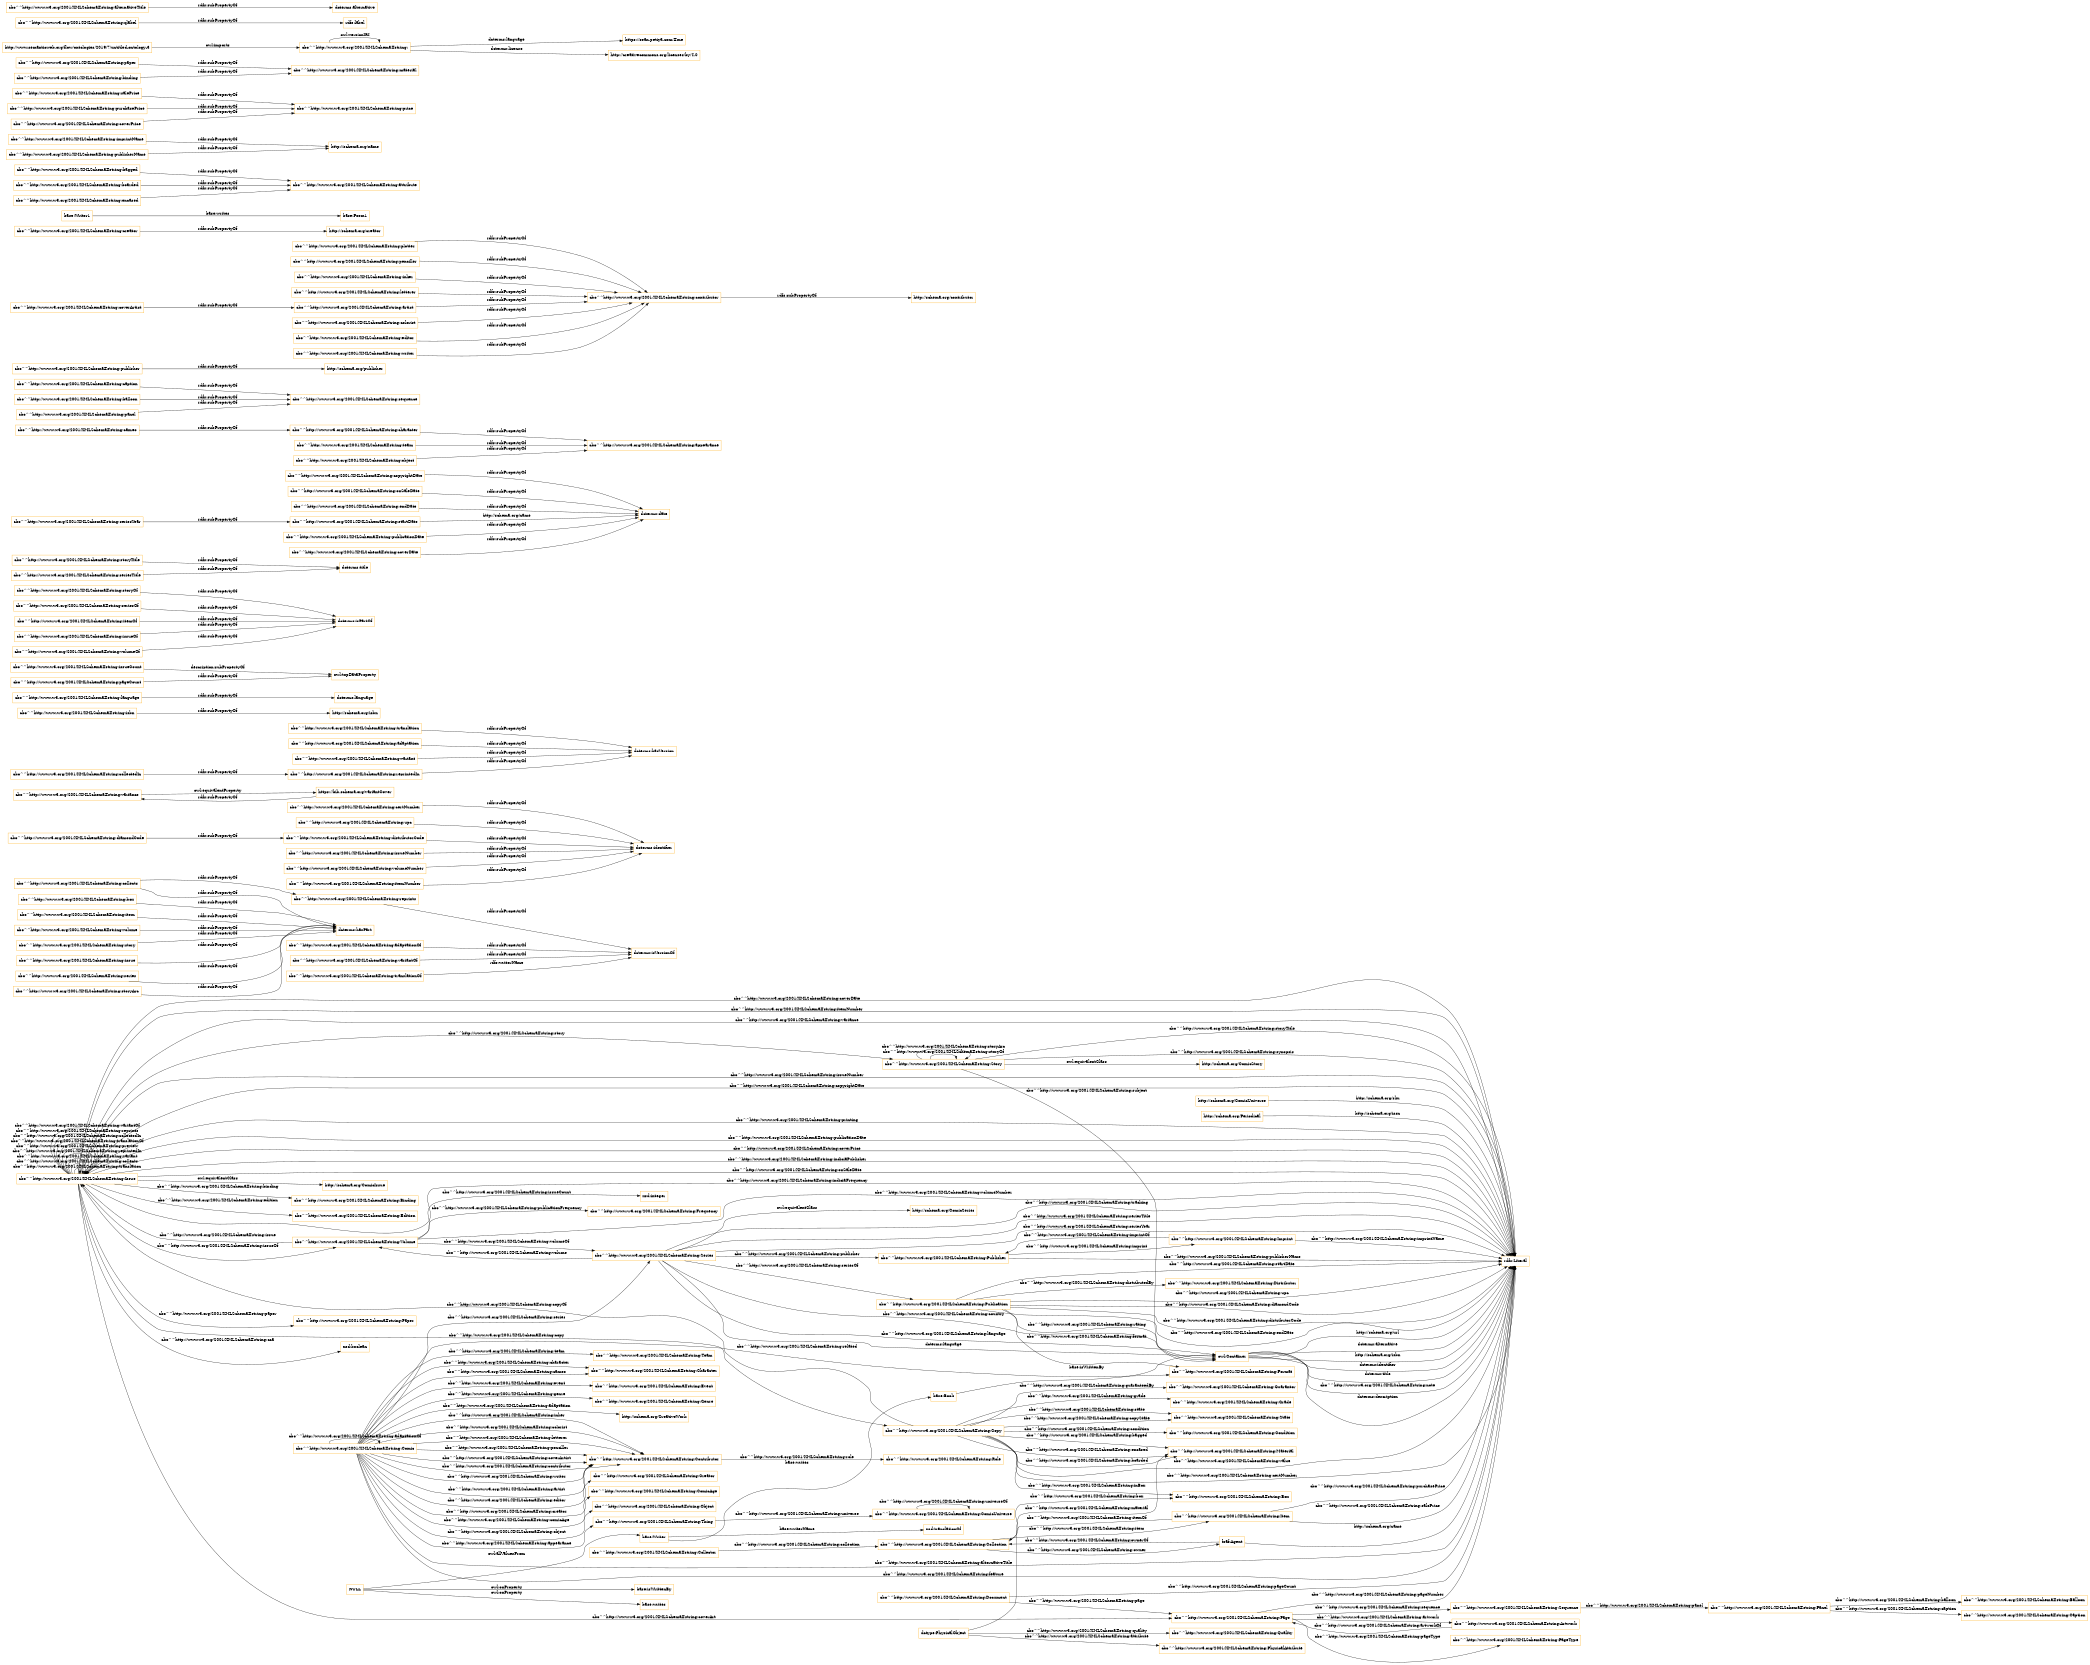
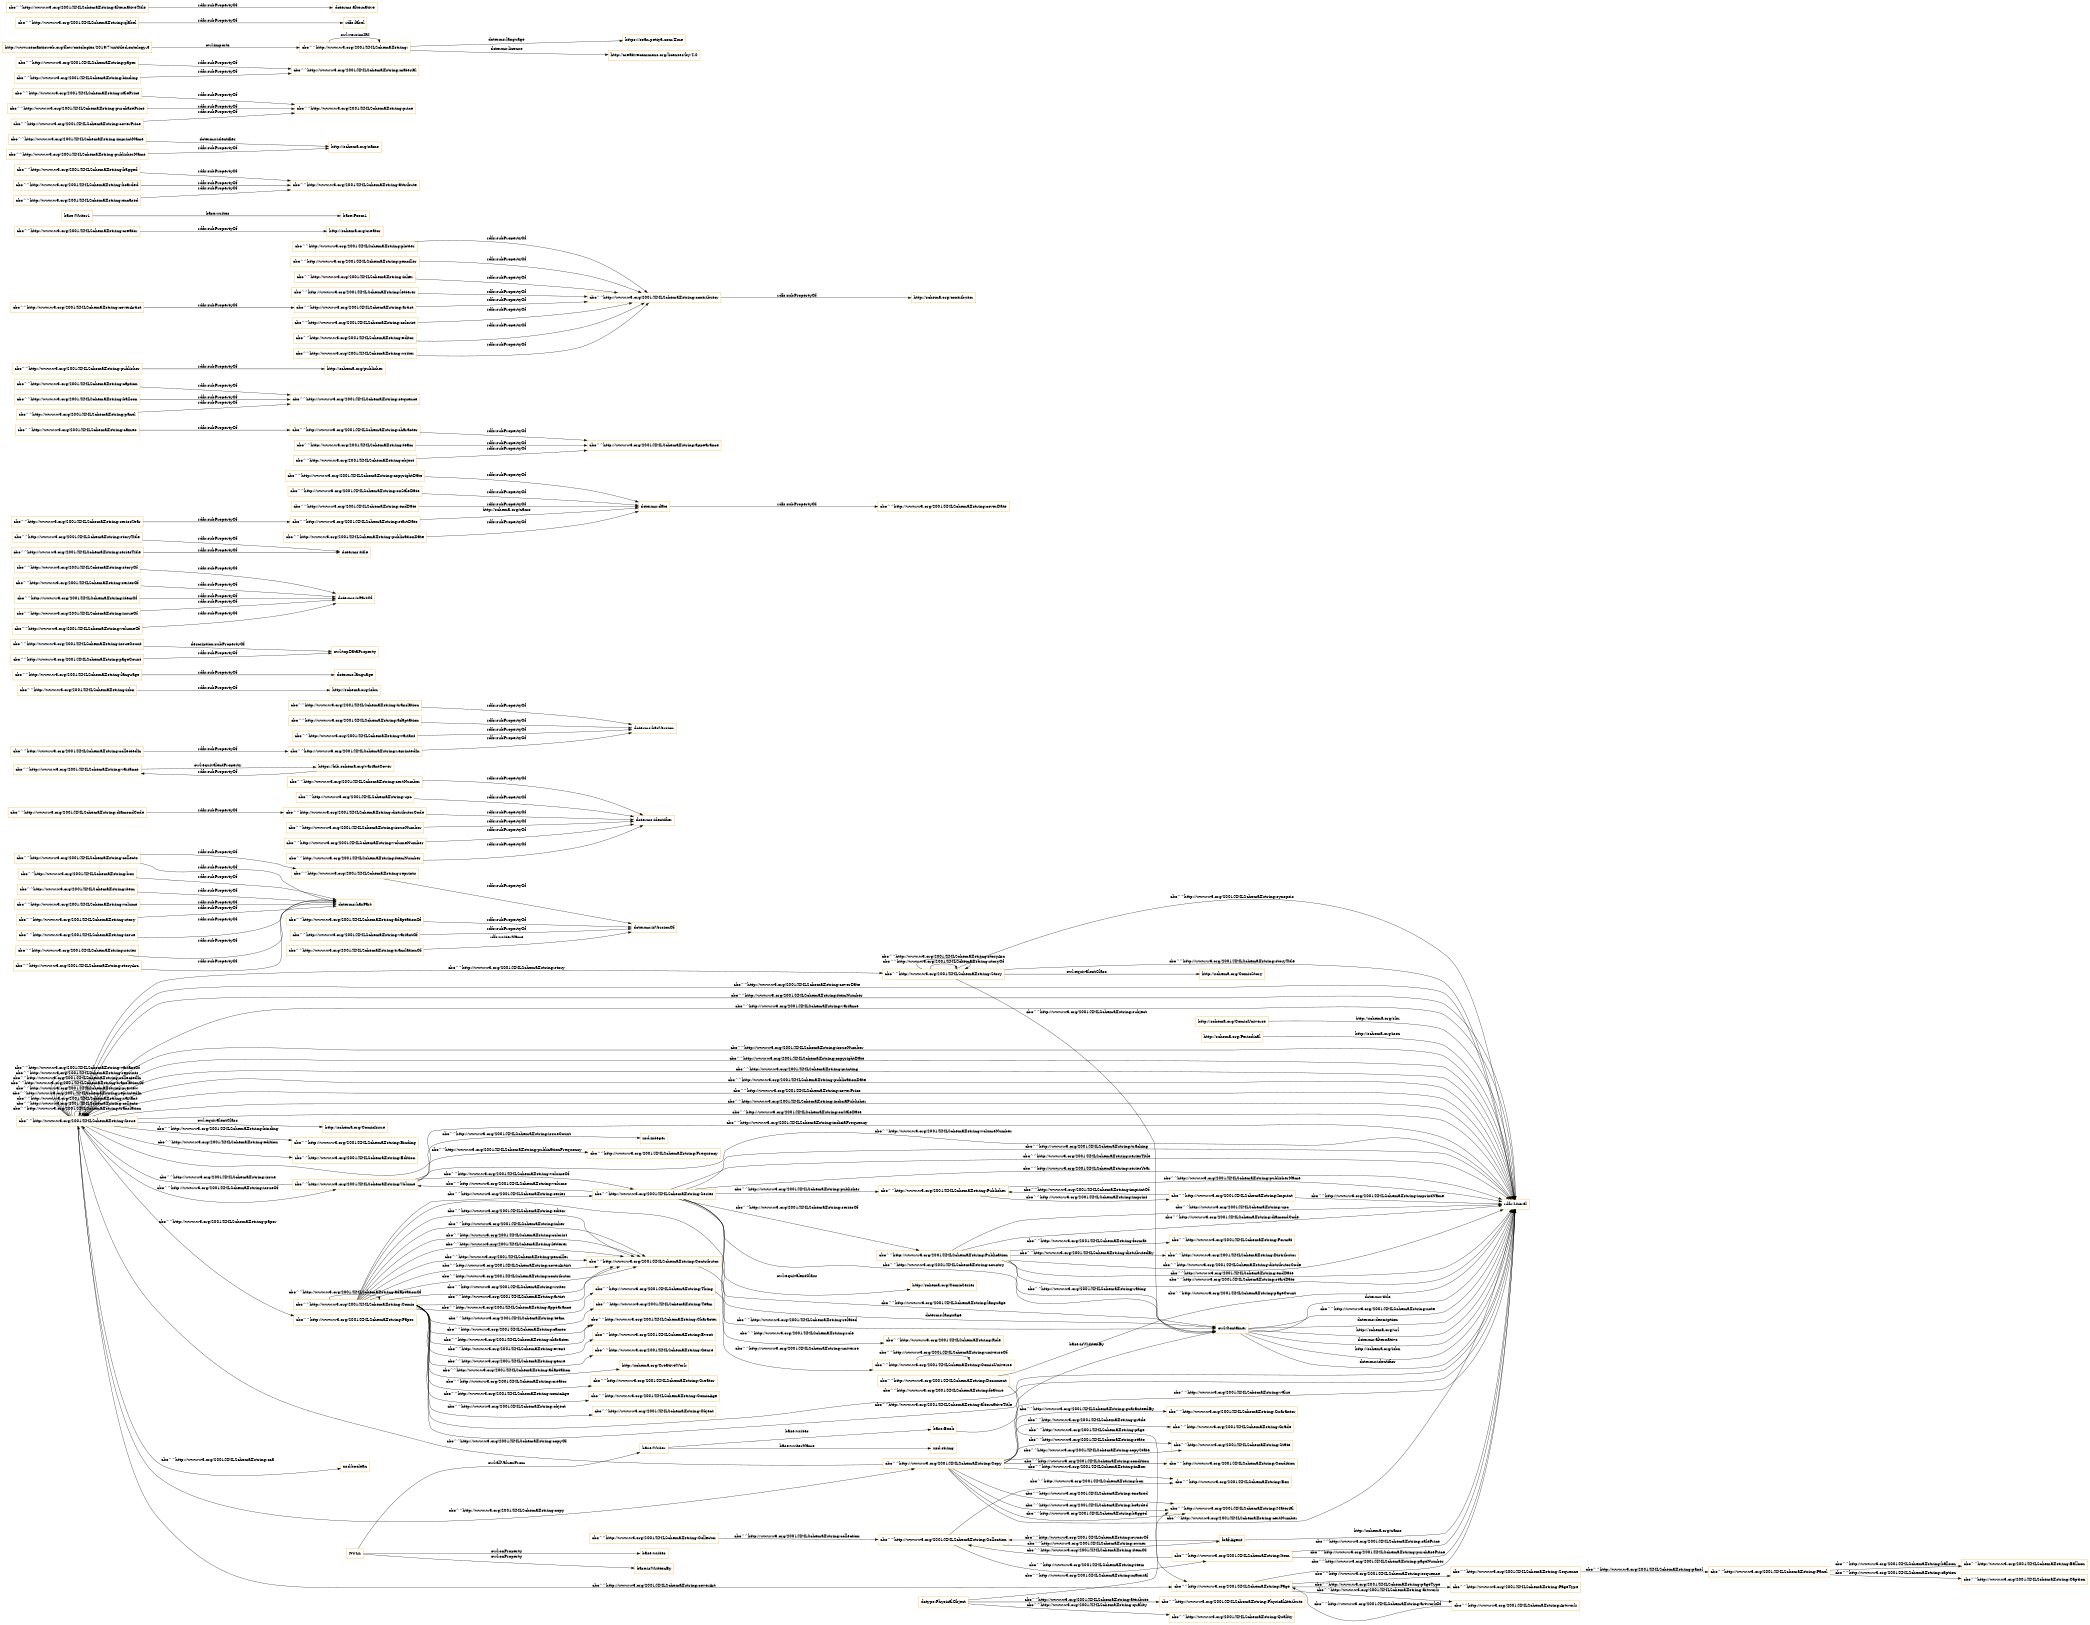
edge "cbo^^http://www.w3.org/2001/XMLSchema#string:imprintName" -> "http://schema.org/name": label "rdfs:subPropertyOf" -> "dcterms:identifier"
edge "cbo^^http://www.w3.org/2001/XMLSchema#string:coverDate" -> "dcterms:date": reversed
edge "cbo^^http://www.w3.org/2001/XMLSchema#string:Comic" -> "cbo^^http://www.w3.org/2001/XMLSchema#string:Format": now "cbo^^http://www.w3.org/2001/XMLSchema#string:Comic" -> "owl:Container"
node "xsd:translationOf": label "xsd:translationOf" -> "xsd:string"
